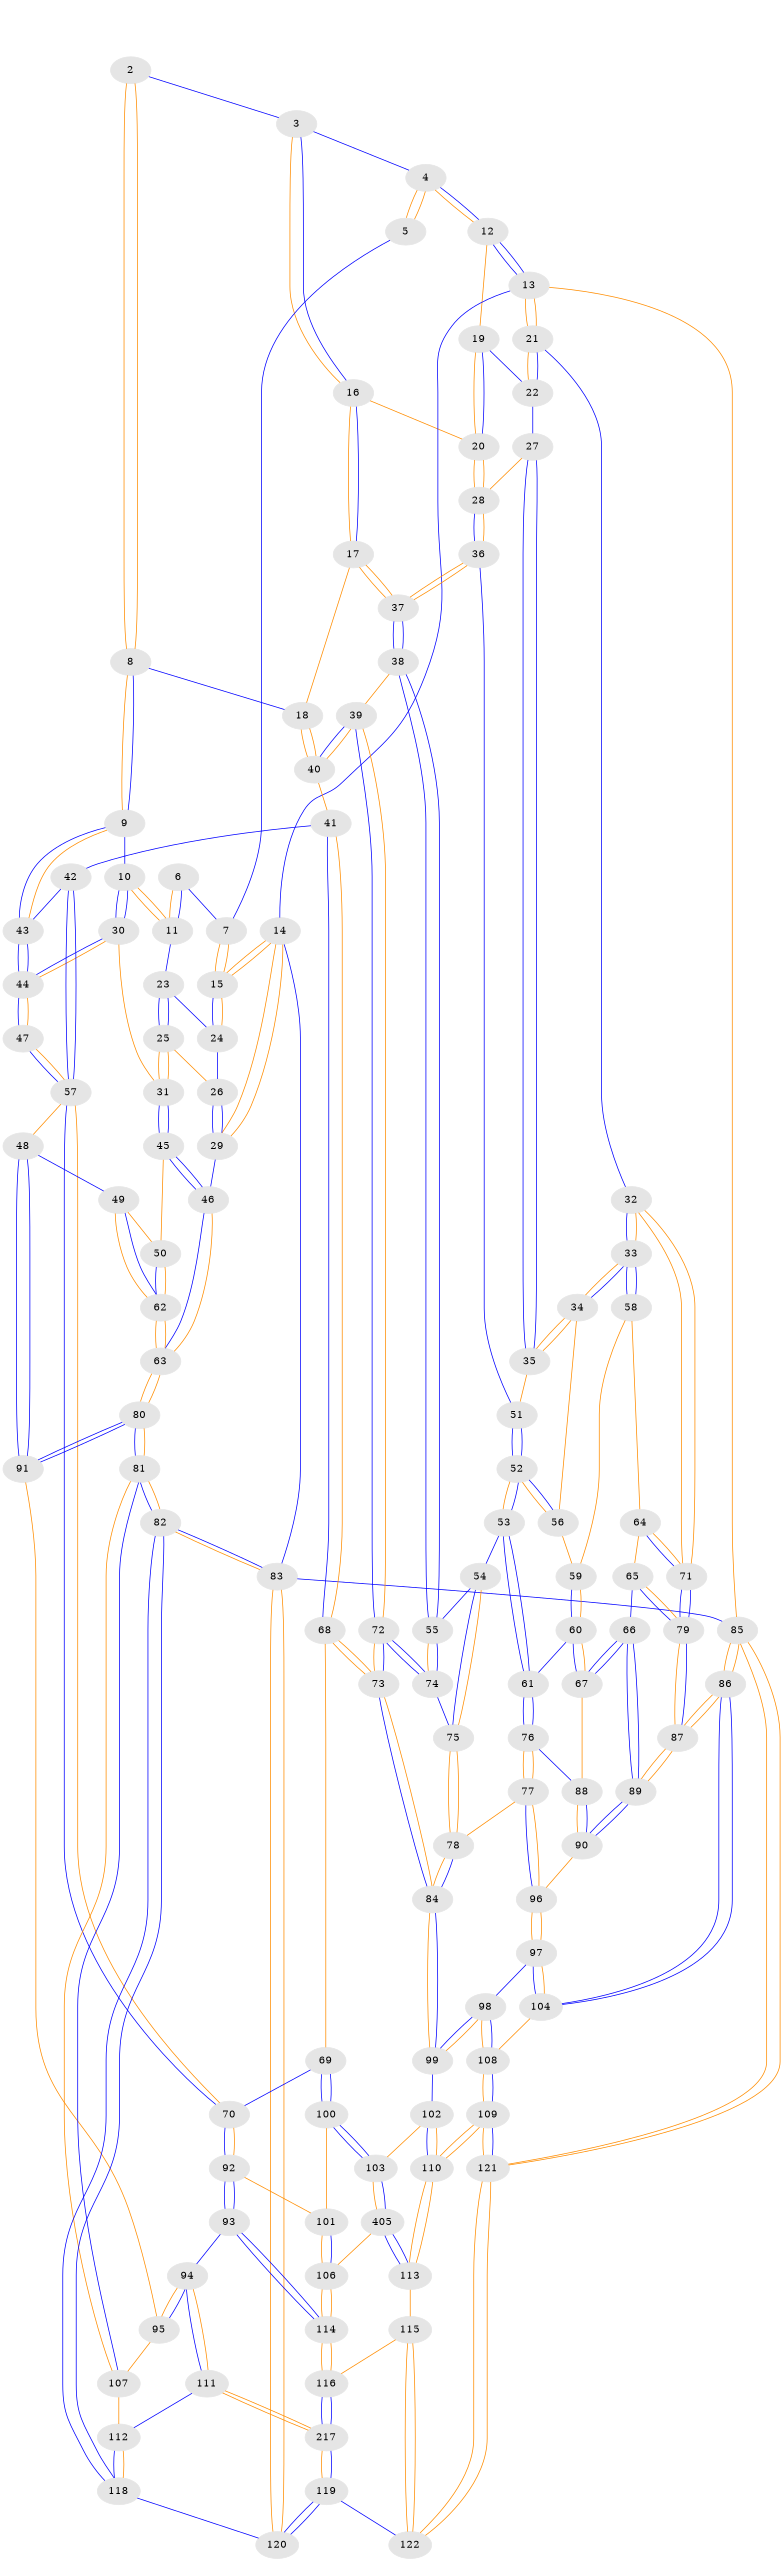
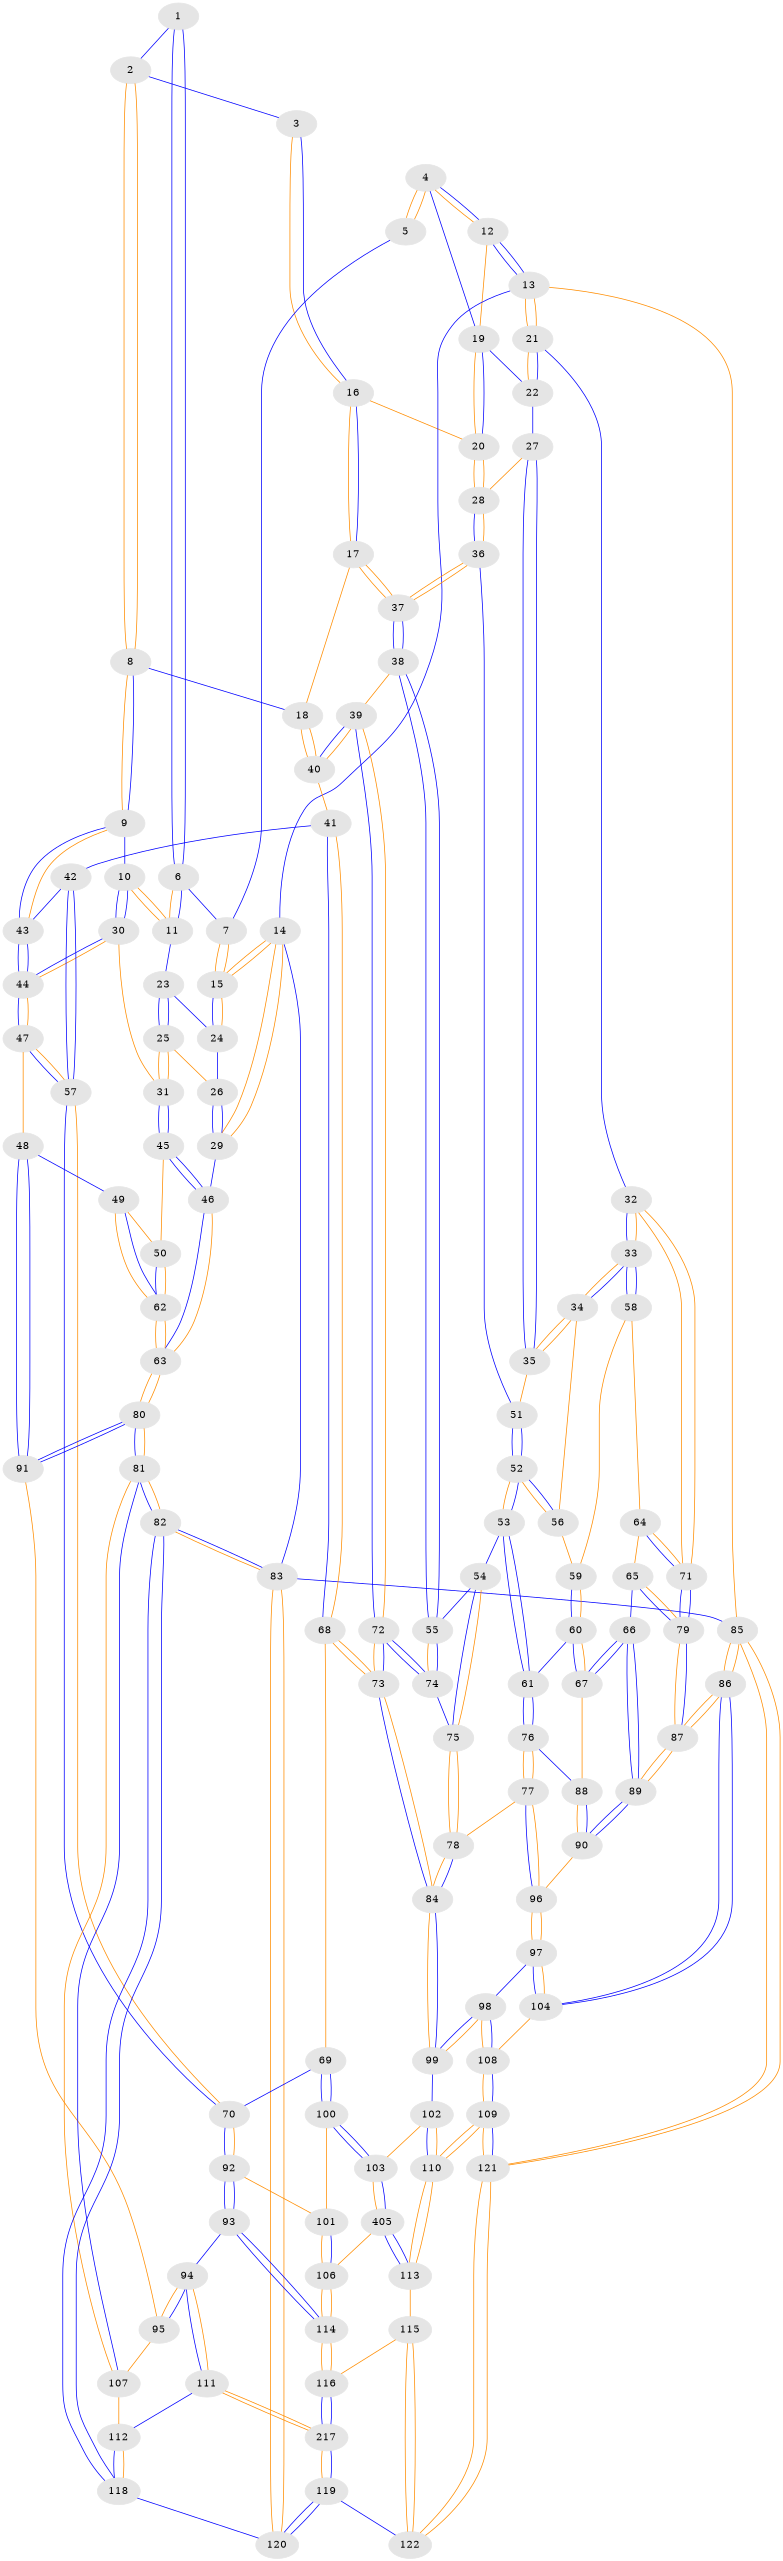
node "1": added
edge "3" -- "4": now "19" -- "4"
edge "57" -- "48": now "47" -- "48"
